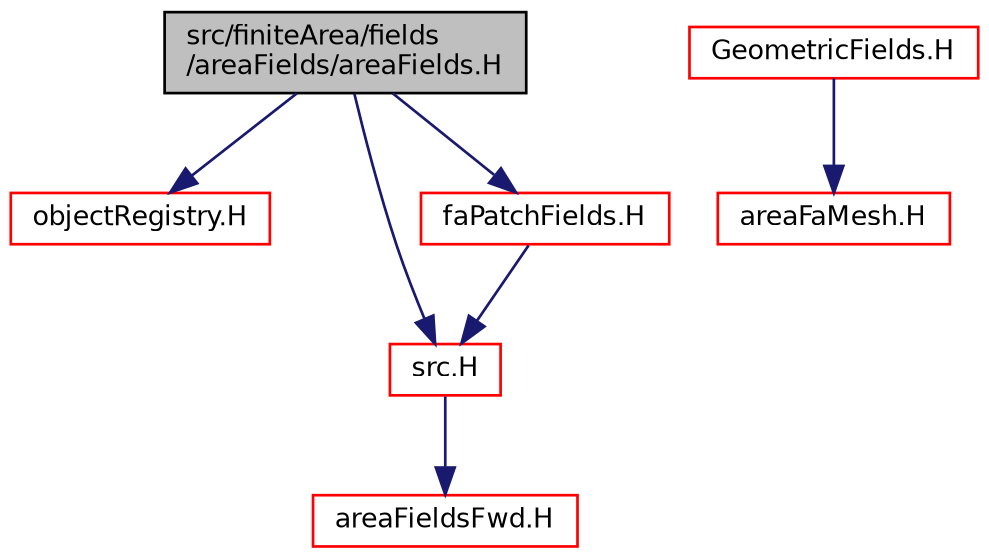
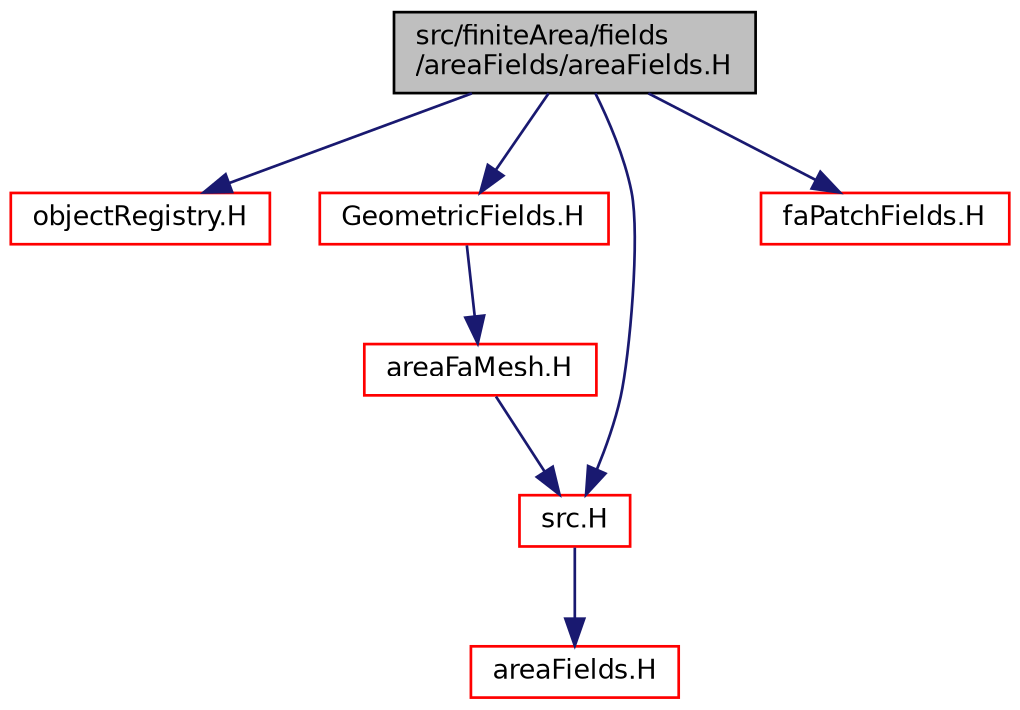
edge "src/finiteArea/fields /areaFields/areaFields.H" -> "GeometricFields.H": added
edge "faPatchFields.H" -> "src.H": now "areaFaMesh.H" -> "src.H"
node "areaFieldsFwd.H": label "areaFieldsFwd.H" -> "areaFields.H"
